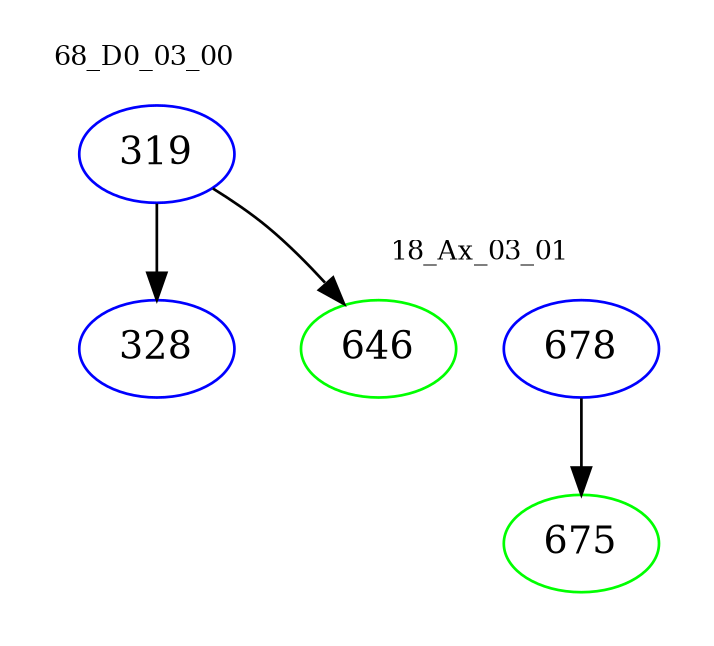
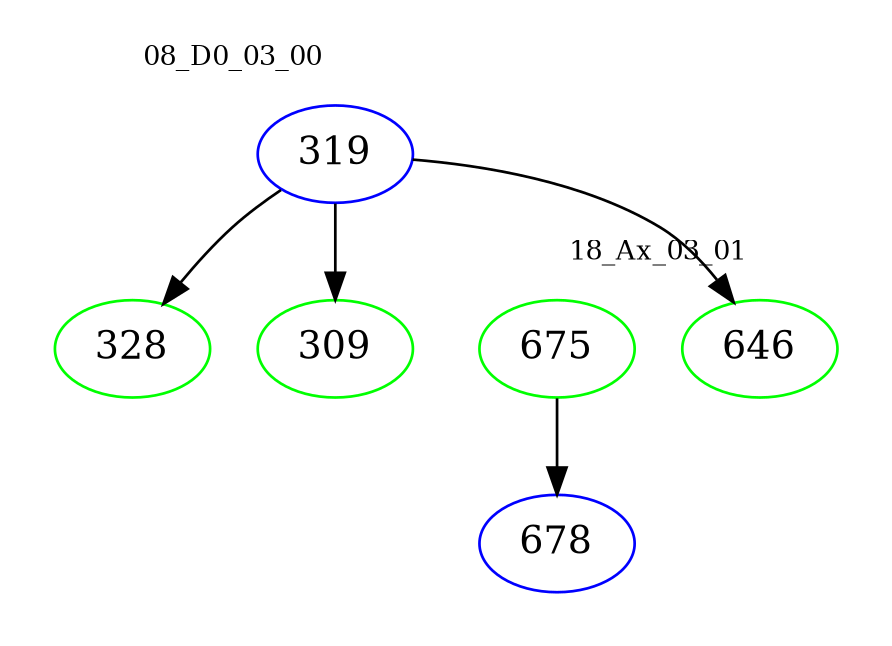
cluster "68_D0_03_00": label "68_D0_03_00" -> "08_D0_03_00"
node "328": color blue -> green
node "309": added
edge "678" -> "675": reversed
